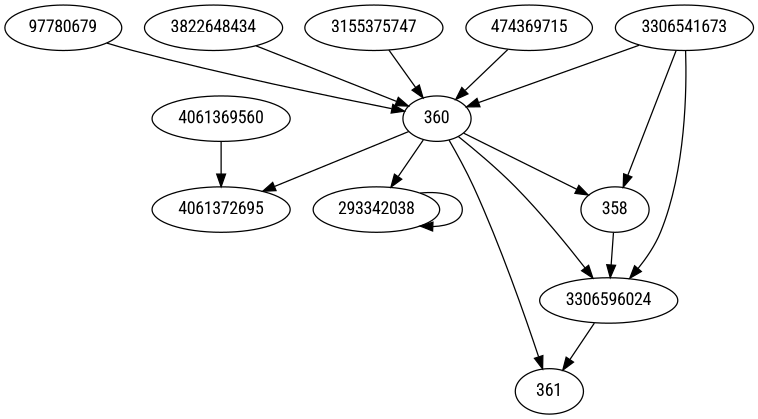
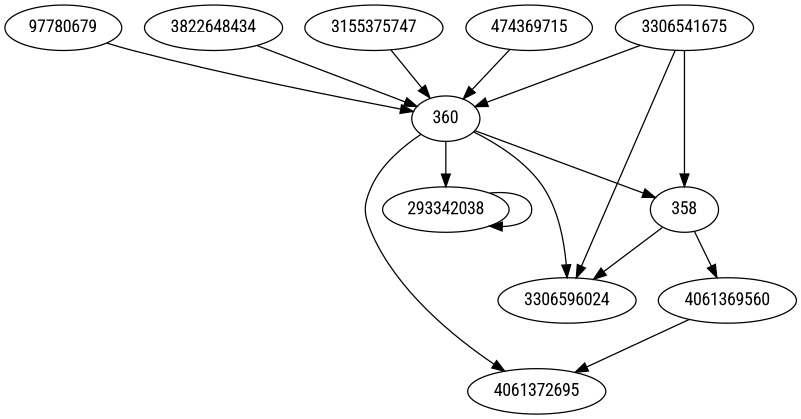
node "3306541673": label "3306541673" -> "3306541675"
edge "358" -> "4061369560": added
node "361": removed
